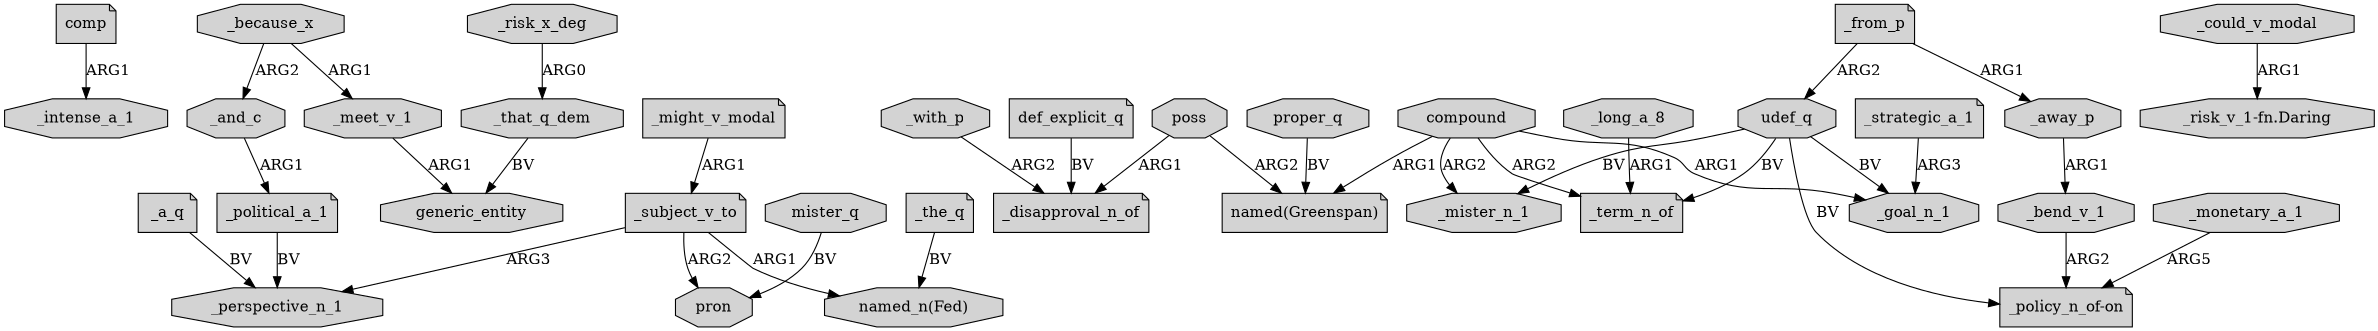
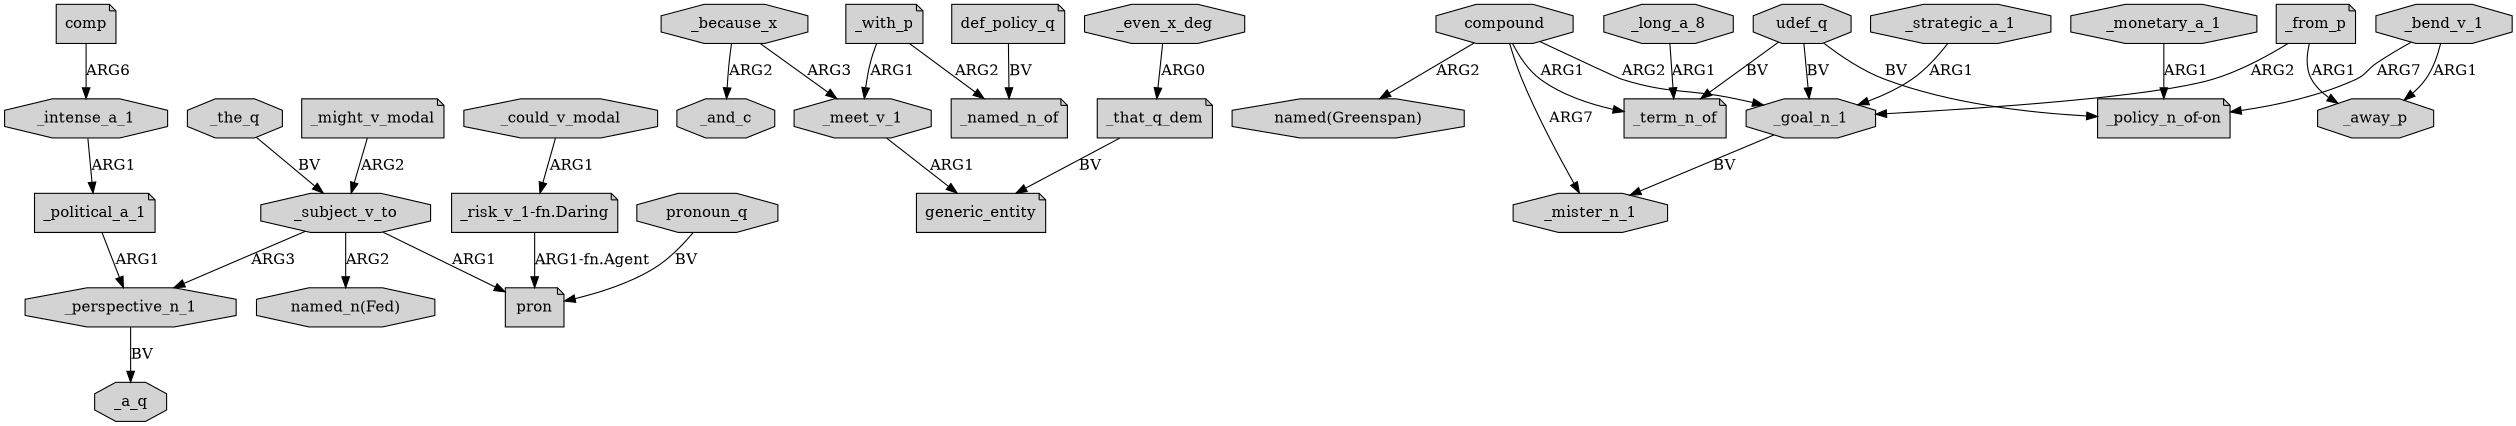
node "_risk_x_deg": label "_risk_x_deg" -> "_even_x_deg"
edge "_with_p" -> "_meet_v_1": added, label "ARG1"
edge "_from_p" -> "udef_q": now "_from_p" -> "_goal_n_1"
edge "comp" -> "_intense_a_1": label "ARG1" -> "ARG6"
edge "_because_x" -> "_meet_v_1": label "ARG1" -> "ARG3"
node "_that_q_dem": shape octagon -> note
node "_with_p": shape octagon -> note
node "def_explicit_q": label "def_explicit_q" -> "def_policy_q"
node "poss": removed
node "proper_q": removed
node "_strategic_a_1": shape note -> octagon
node "_risk_v_1-fn.Daring": shape octagon -> note
edge "udef_q" -> "_mister_n_1": now "_goal_n_1" -> "_mister_n_1"
edge "_away_p" -> "_bend_v_1": reversed
edge "_and_c" -> "_political_a_1": now "_intense_a_1" -> "_political_a_1"
edge "_might_v_modal" -> "_subject_v_to": label "ARG1" -> "ARG2"
edge "compound" -> "named(Greenspan)": label "ARG1" -> "ARG2"
edge "compound" -> "_mister_n_1": label "ARG2" -> "ARG7"
edge "compound" -> "_term_n_of": label "ARG2" -> "ARG1"
edge "compound" -> "_goal_n_1": label "ARG1" -> "ARG2"
edge "_strategic_a_1" -> "_goal_n_1": label "ARG3" -> "ARG1"
node "_a_q": shape note -> octagon
node "generic_entity": shape octagon -> note
node "_subject_v_to": shape note -> octagon
node "mister_q": label "mister_q" -> "pronoun_q"
node "_the_q": shape note -> octagon
node "_disapproval_n_of": label "_disapproval_n_of" -> "_named_n_of"
node "named(Greenspan)": shape note -> octagon
edge "_risk_v_1-fn.Daring" -> "pron": added, label "ARG1-fn.Agent"
edge "_the_q" -> "named_n(Fed)": now "_the_q" -> "_subject_v_to"
edge "_a_q" -> "_perspective_n_1": reversed
edge "_political_a_1" -> "_perspective_n_1": label "BV" -> "ARG1"
edge "_subject_v_to" -> "pron": label "ARG2" -> "ARG1"
edge "_subject_v_to" -> "named_n(Fed)": label "ARG1" -> "ARG2"
edge "_bend_v_1" -> "_policy_n_of-on": label "ARG2" -> "ARG7"
edge "_monetary_a_1" -> "_policy_n_of-on": label "ARG5" -> "ARG1"
node "pron": shape octagon -> note
